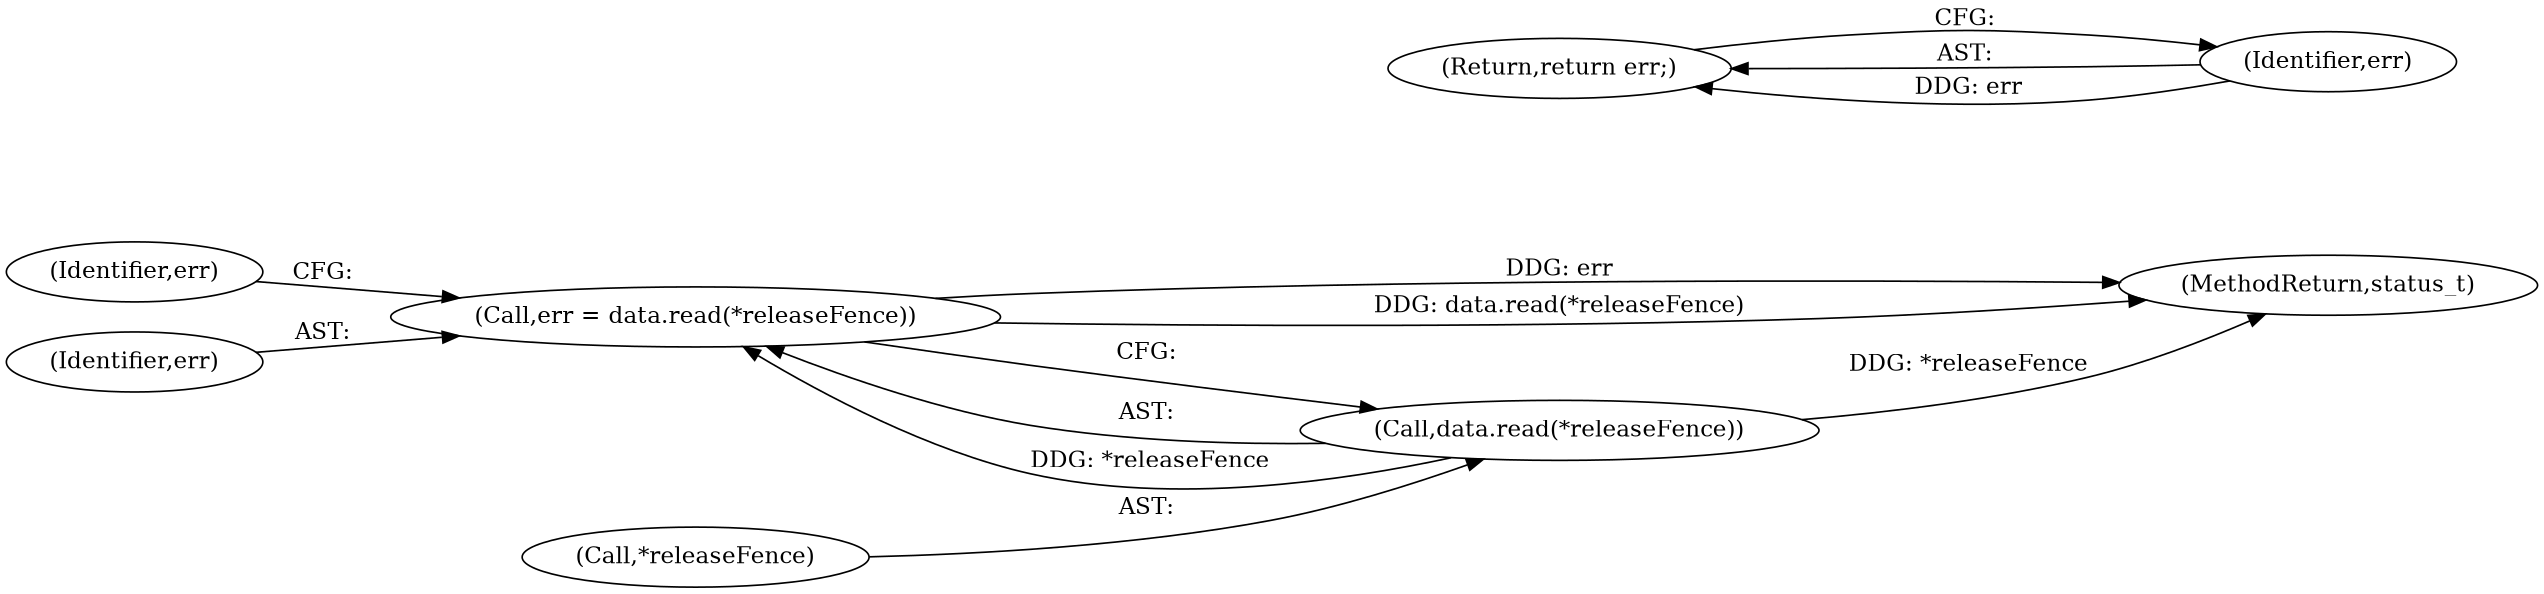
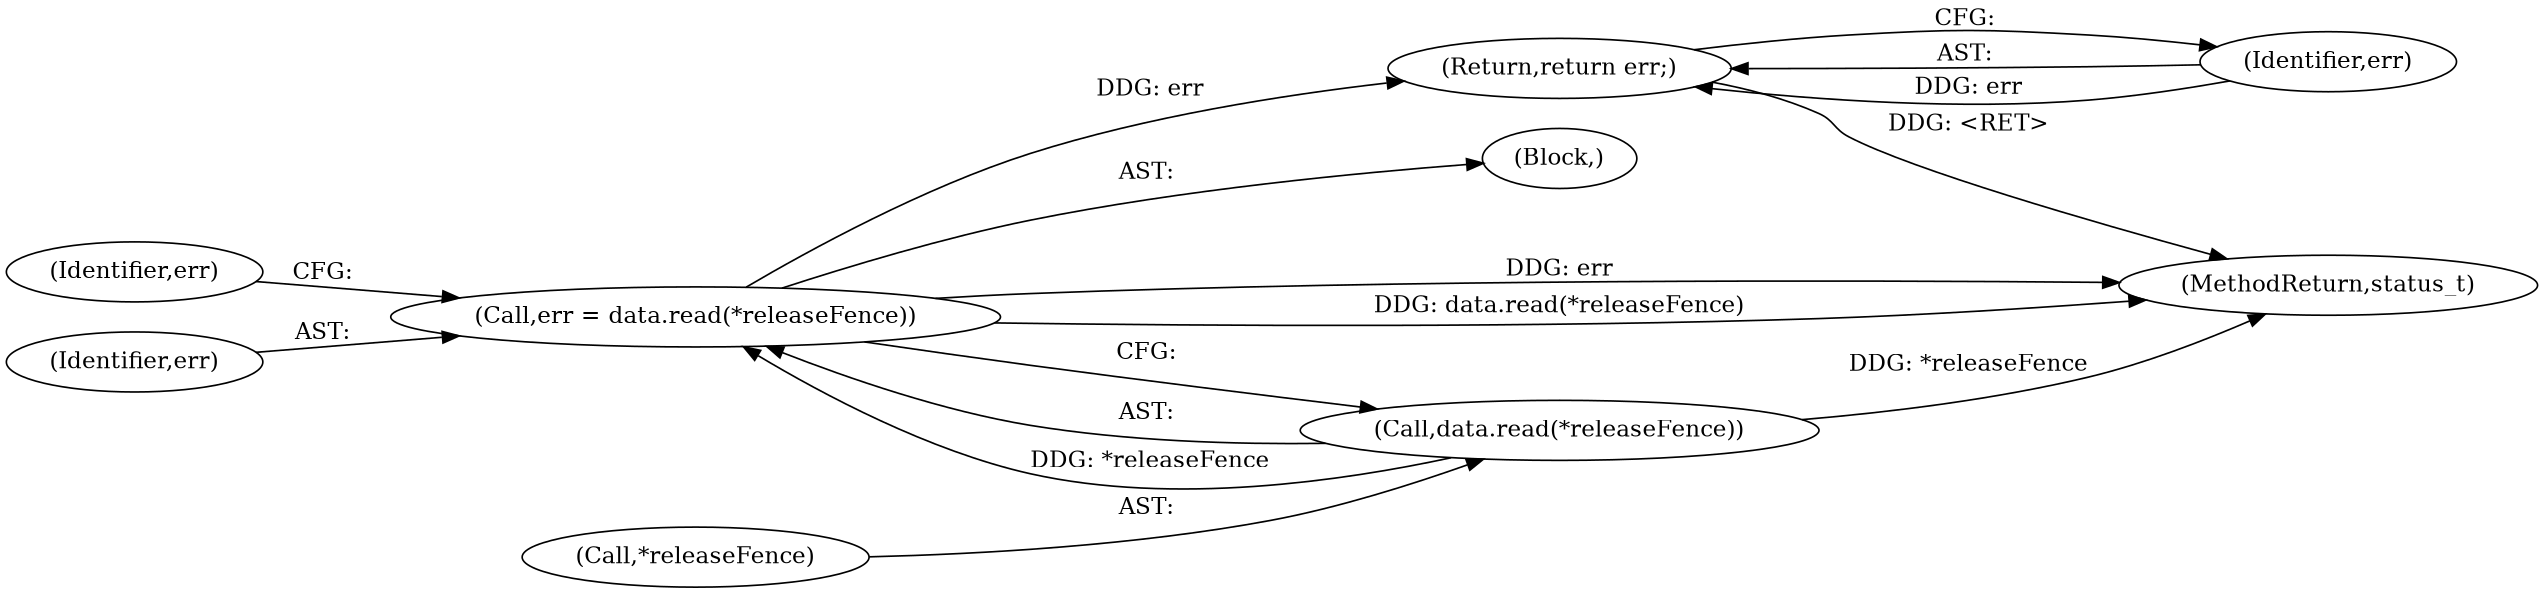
edge "(Call,err = data.read(*releaseFence))" -> "(Return,return err;)": added, label "DDG: err"
node "(Block,)": added
edge "(Return,return err;)" -> "(MethodReturn,status_t)": added, label "DDG: <RET>"
